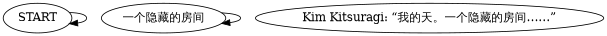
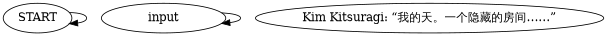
node "一个隐藏的房间": label "一个隐藏的房间" -> "input"
